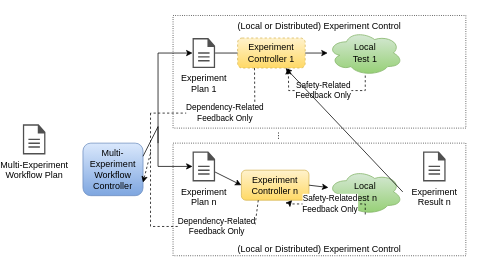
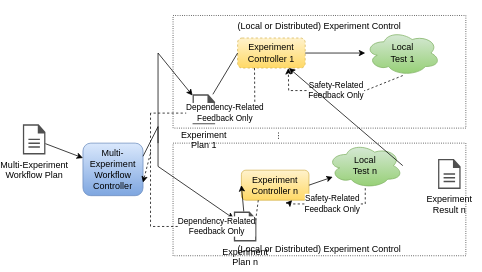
node "Experiment Plan 1": moved (204, 53) -> (204, 109)
node "Local Test 1": moved (365, 53) -> (402, 53)
edge "Multi-Experiment Workflow Plan" -> "Multi- Experiment Workflow Controller": added
node "Experiment Plan n": moved (204, 166) -> (245, 226)
node "Experiment Result n": moved (434, 166) -> (449, 174)
node "Local Test n": moved (365, 192) -> (365, 165)
